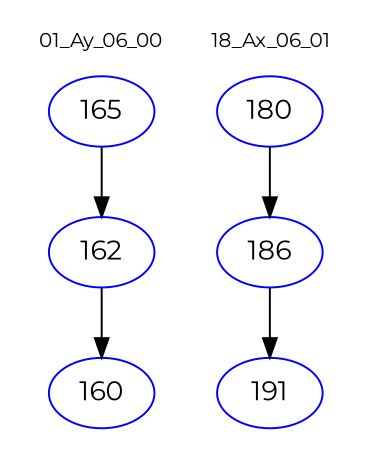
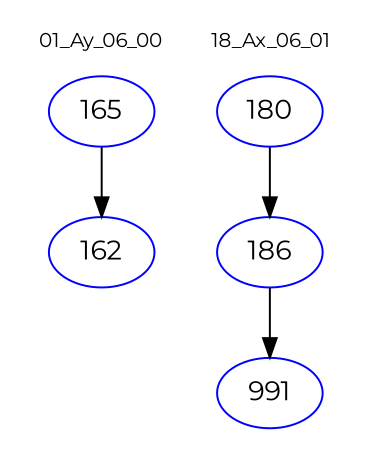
node "160": removed
node "191": label "191" -> "991"
